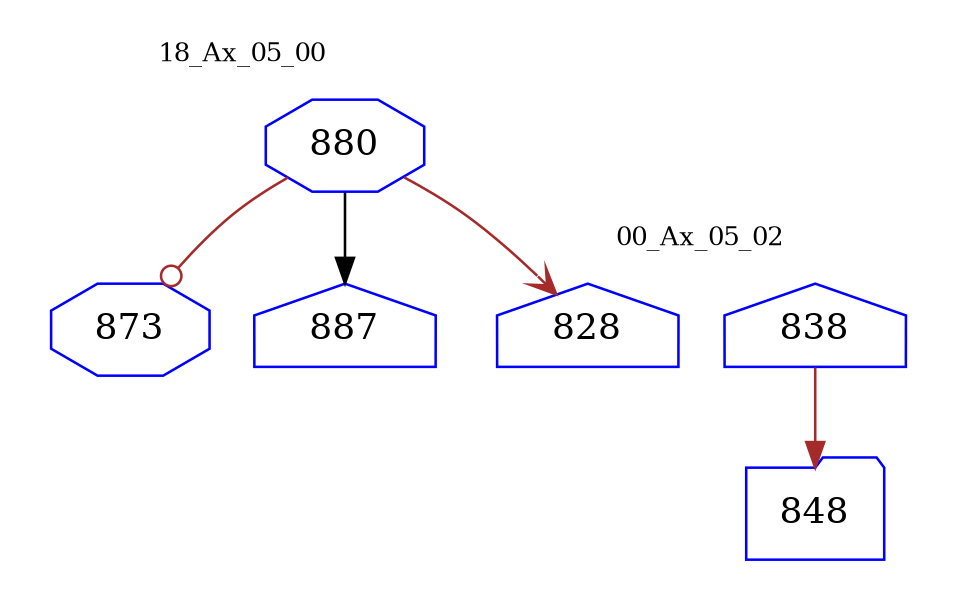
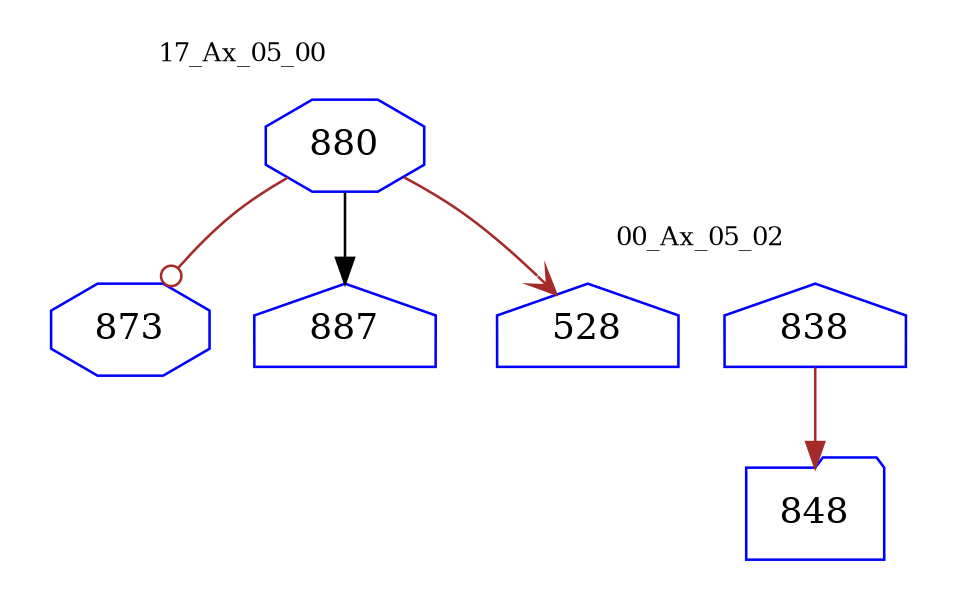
cluster "18_Ax_05_00": label "18_Ax_05_00" -> "17_Ax_05_00"
node "828": label "828" -> "528"
